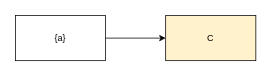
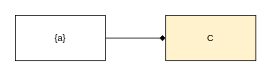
edge "{a}" -> "C": arrowhead classic -> diamond
